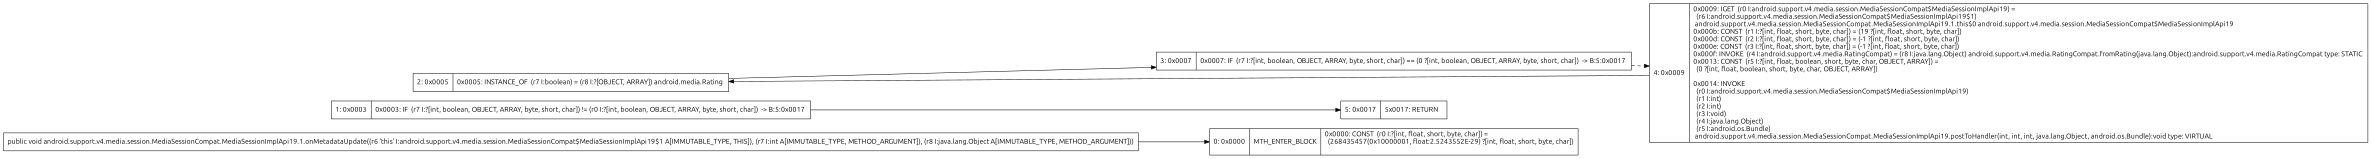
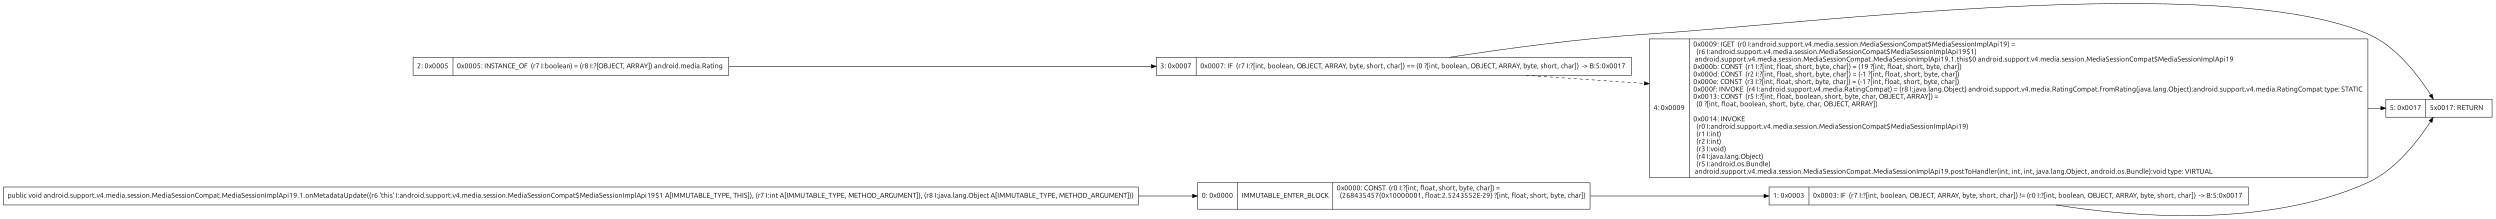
edge "3: 0x0007" -> "5: 0x0017": added
edge "4: 0x0009" -> "2: 0x0005": now "4: 0x0009" -> "5: 0x0017"
node "0: 0x0000": text "MTH_ENTER_BLOCK" -> "IMMUTABLE_ENTER_BLOCK"
edge "0: 0x0000" -> "1: 0x0003": added
